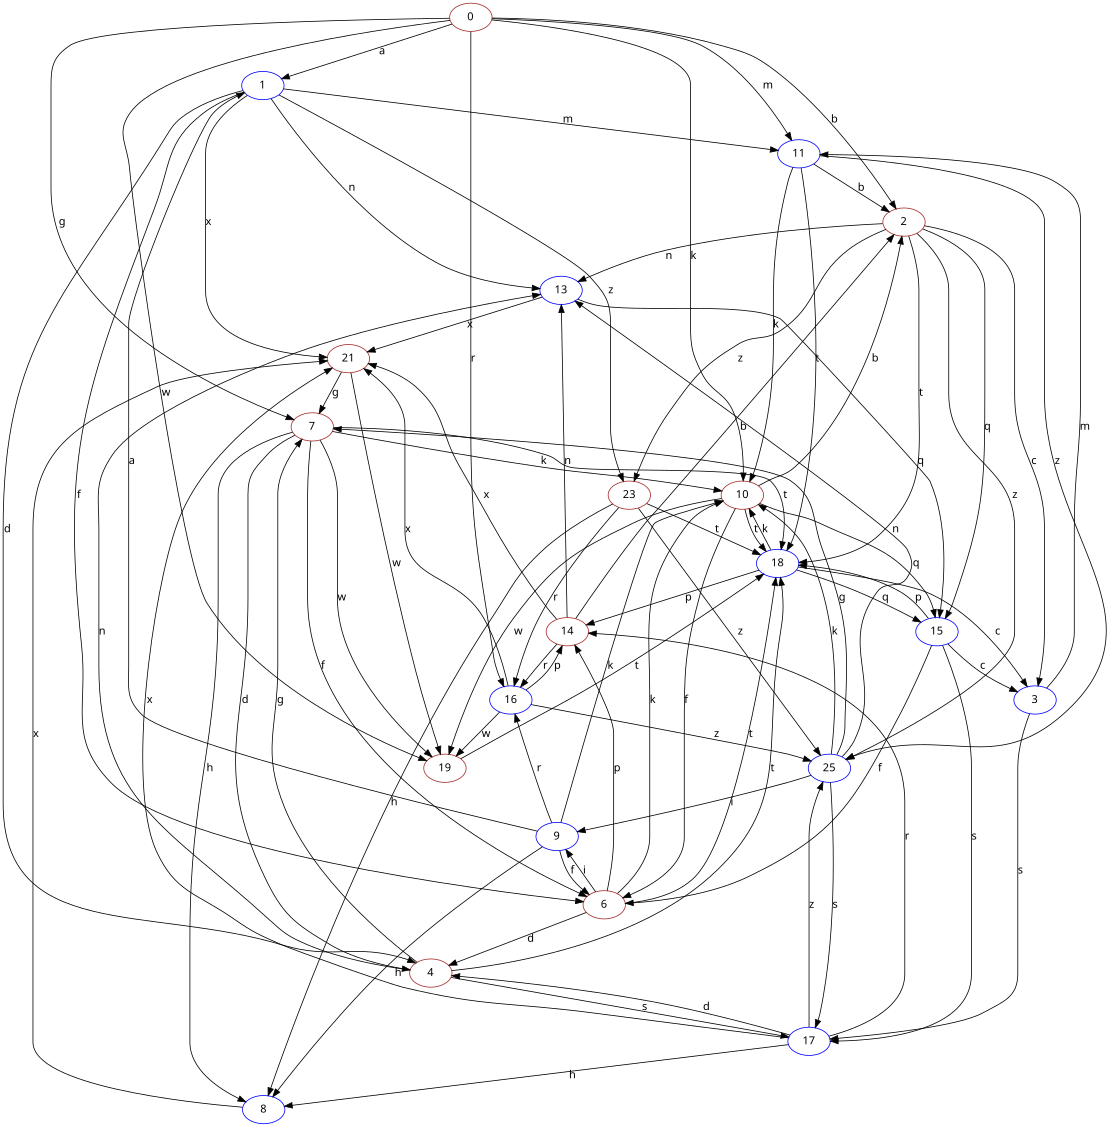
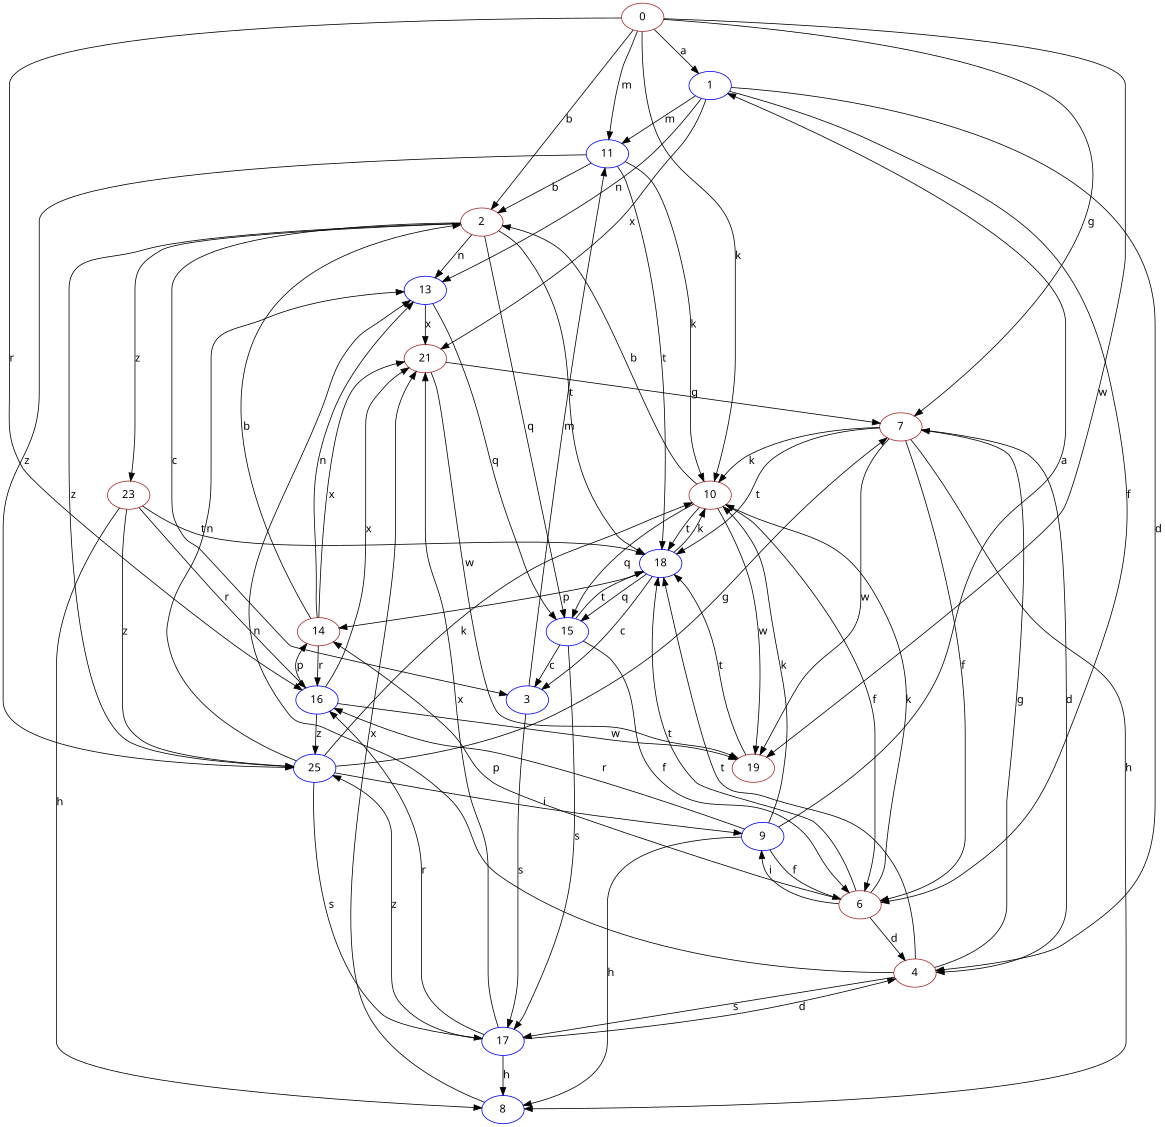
edge "1" -> "23": removed, label "z"
edge "15" -> "18": label "p" -> "t"
edge "17" -> "14": now "17" -> "16"
